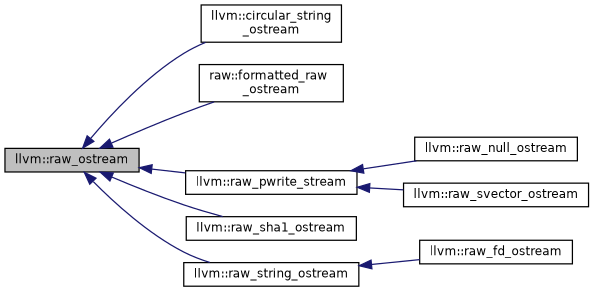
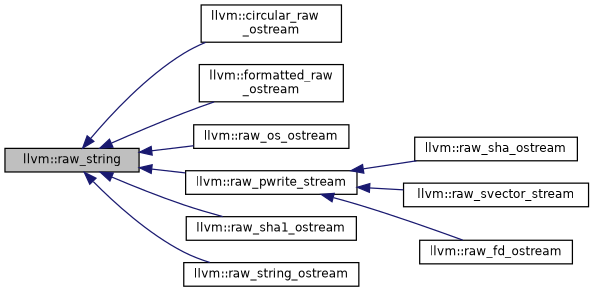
node "llvm::circular_string _ostream": label "llvm::circular_string _ostream" -> "llvm::circular_raw _ostream"
node "raw::formatted_raw _ostream": label "raw::formatted_raw _ostream" -> "llvm::formatted_raw _ostream"
node "llvm::raw_os_ostream": added
node "llvm::raw_null_ostream": label "llvm::raw_null_ostream" -> "llvm::raw_sha_ostream"
node "llvm::raw_ostream": label "llvm::raw_ostream" -> "llvm::raw_string"
node "llvm::raw_svector_ostream": label "llvm::raw_svector_ostream" -> "llvm::raw_svector_stream"
edge "llvm::raw_fd_ostream" -> "llvm::raw_string_ostream": now "llvm::raw_fd_ostream" -> "llvm::raw_pwrite_stream"
